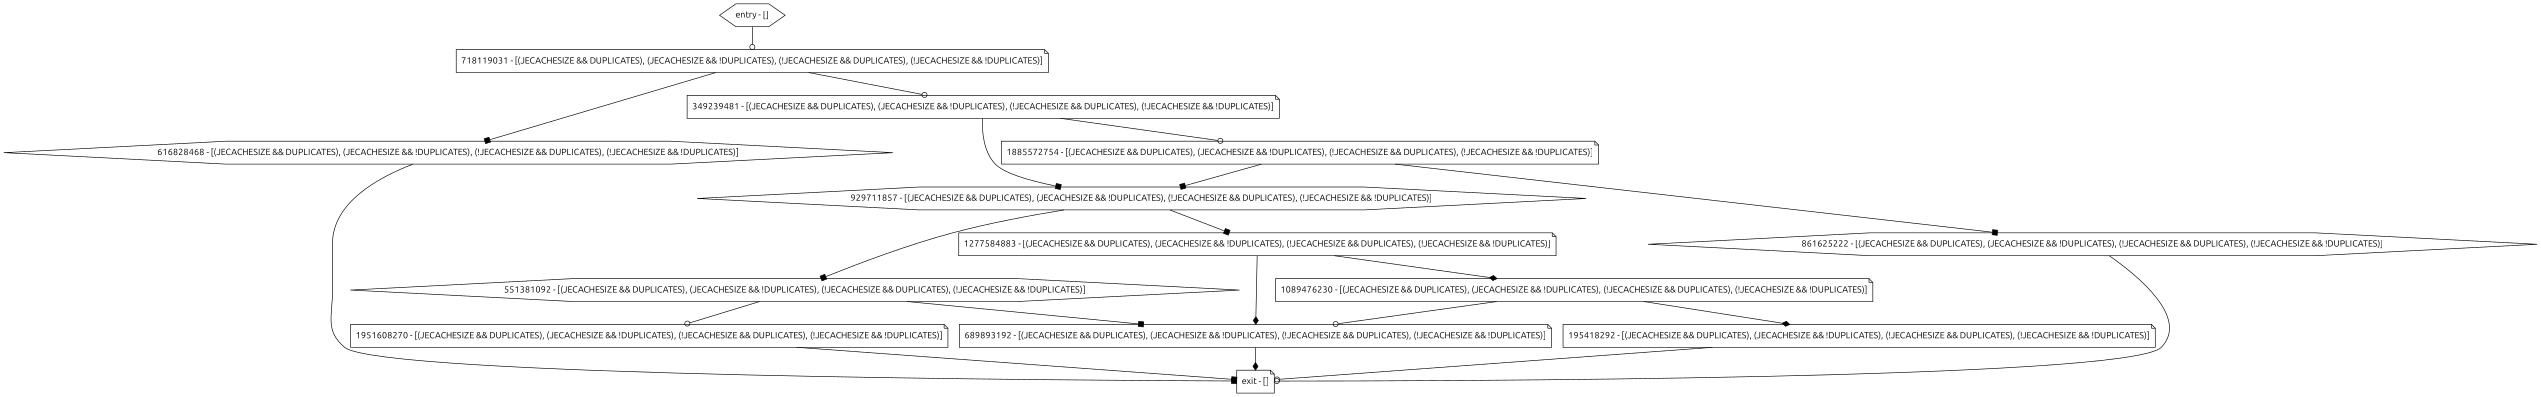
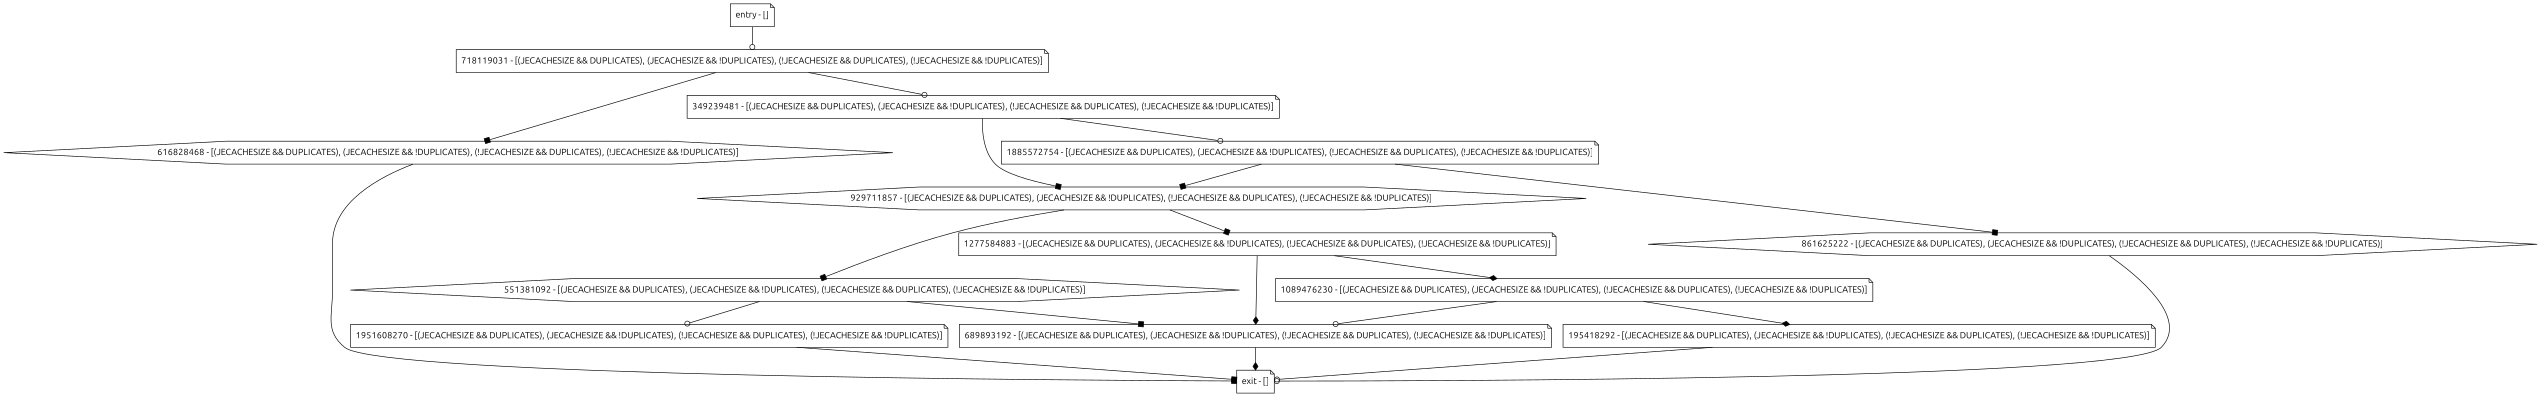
node "entry - []": shape hexagon -> note
